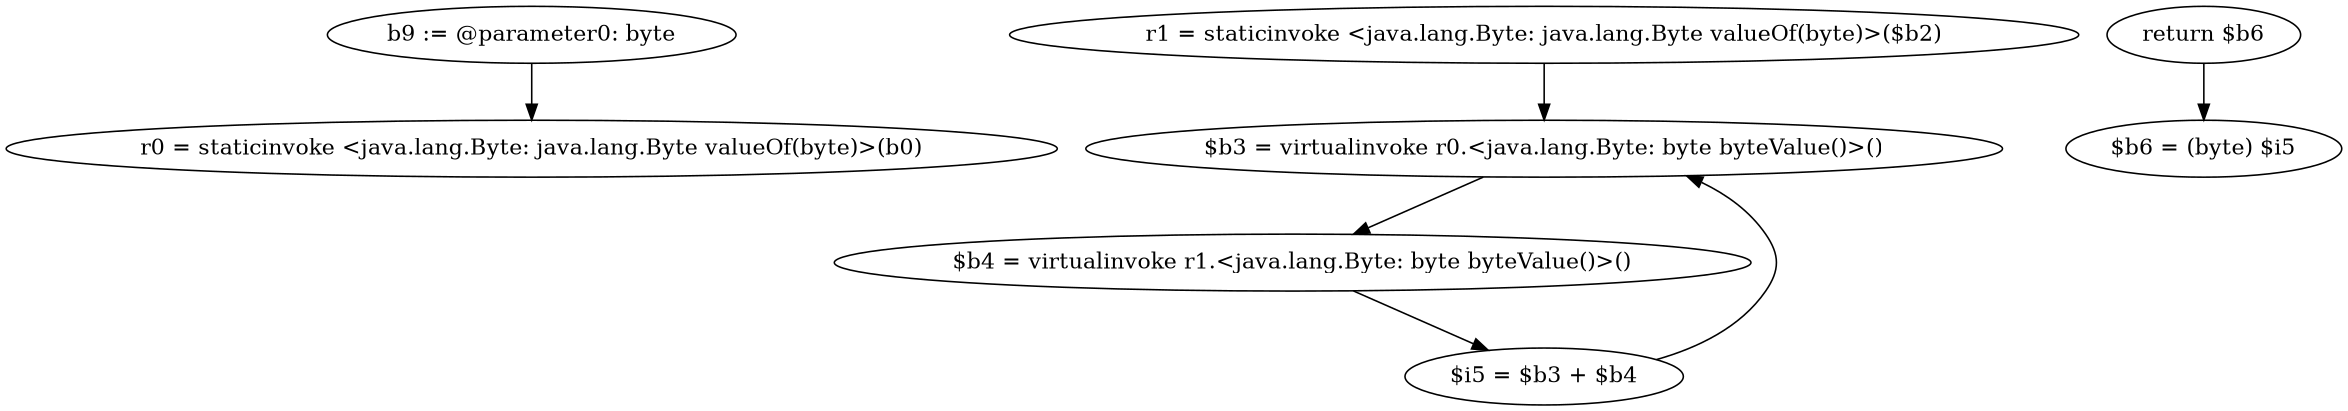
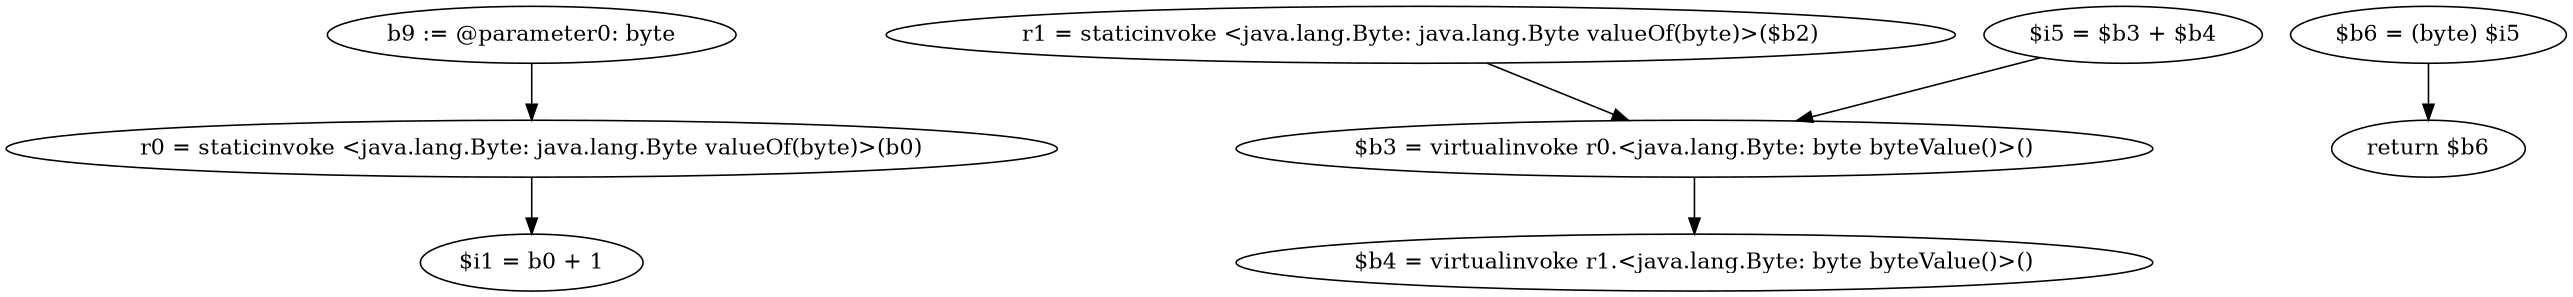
edge "return $b6" -> "$b6 = (byte) $i5": reversed
node "$i1 = b0 + 1": added
edge "$b4 = virtualinvoke r1.<java.lang.Byte: byte byteValue()>()" -> "$i5 = $b3 + $b4": removed
